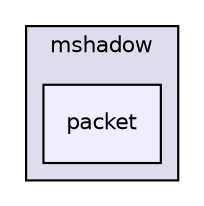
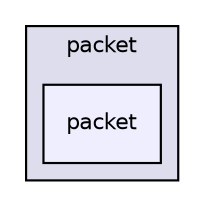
cluster "mshadow": label "mshadow" -> "packet"
